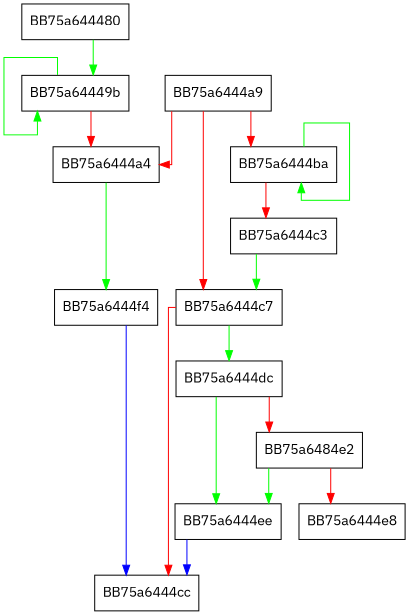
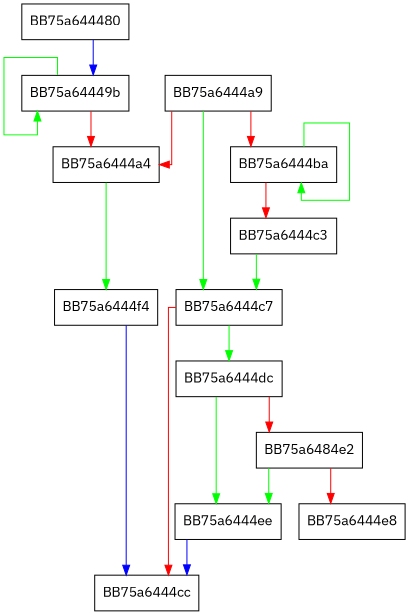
edge "BB75a644480" -> "BB75a64449b": color green -> blue
edge "BB75a6444a9" -> "BB75a6444c7": color red -> green
